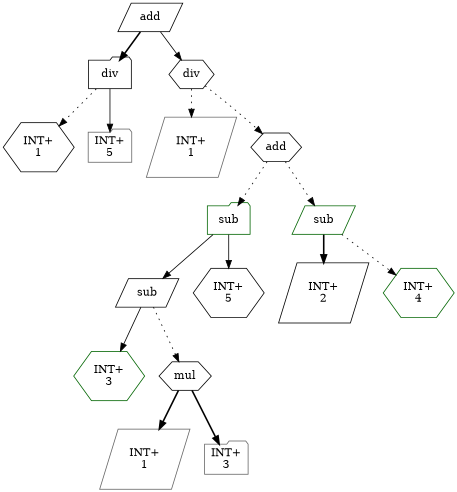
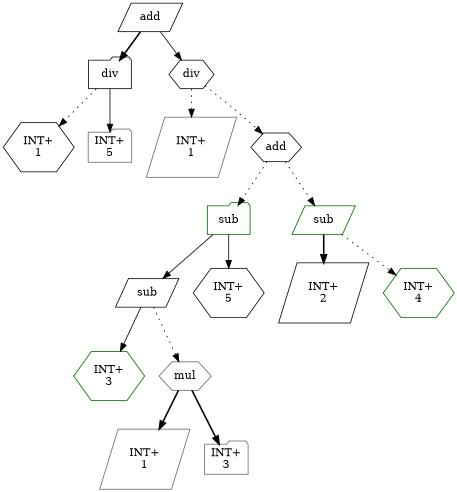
node "mul": color black -> gray40
